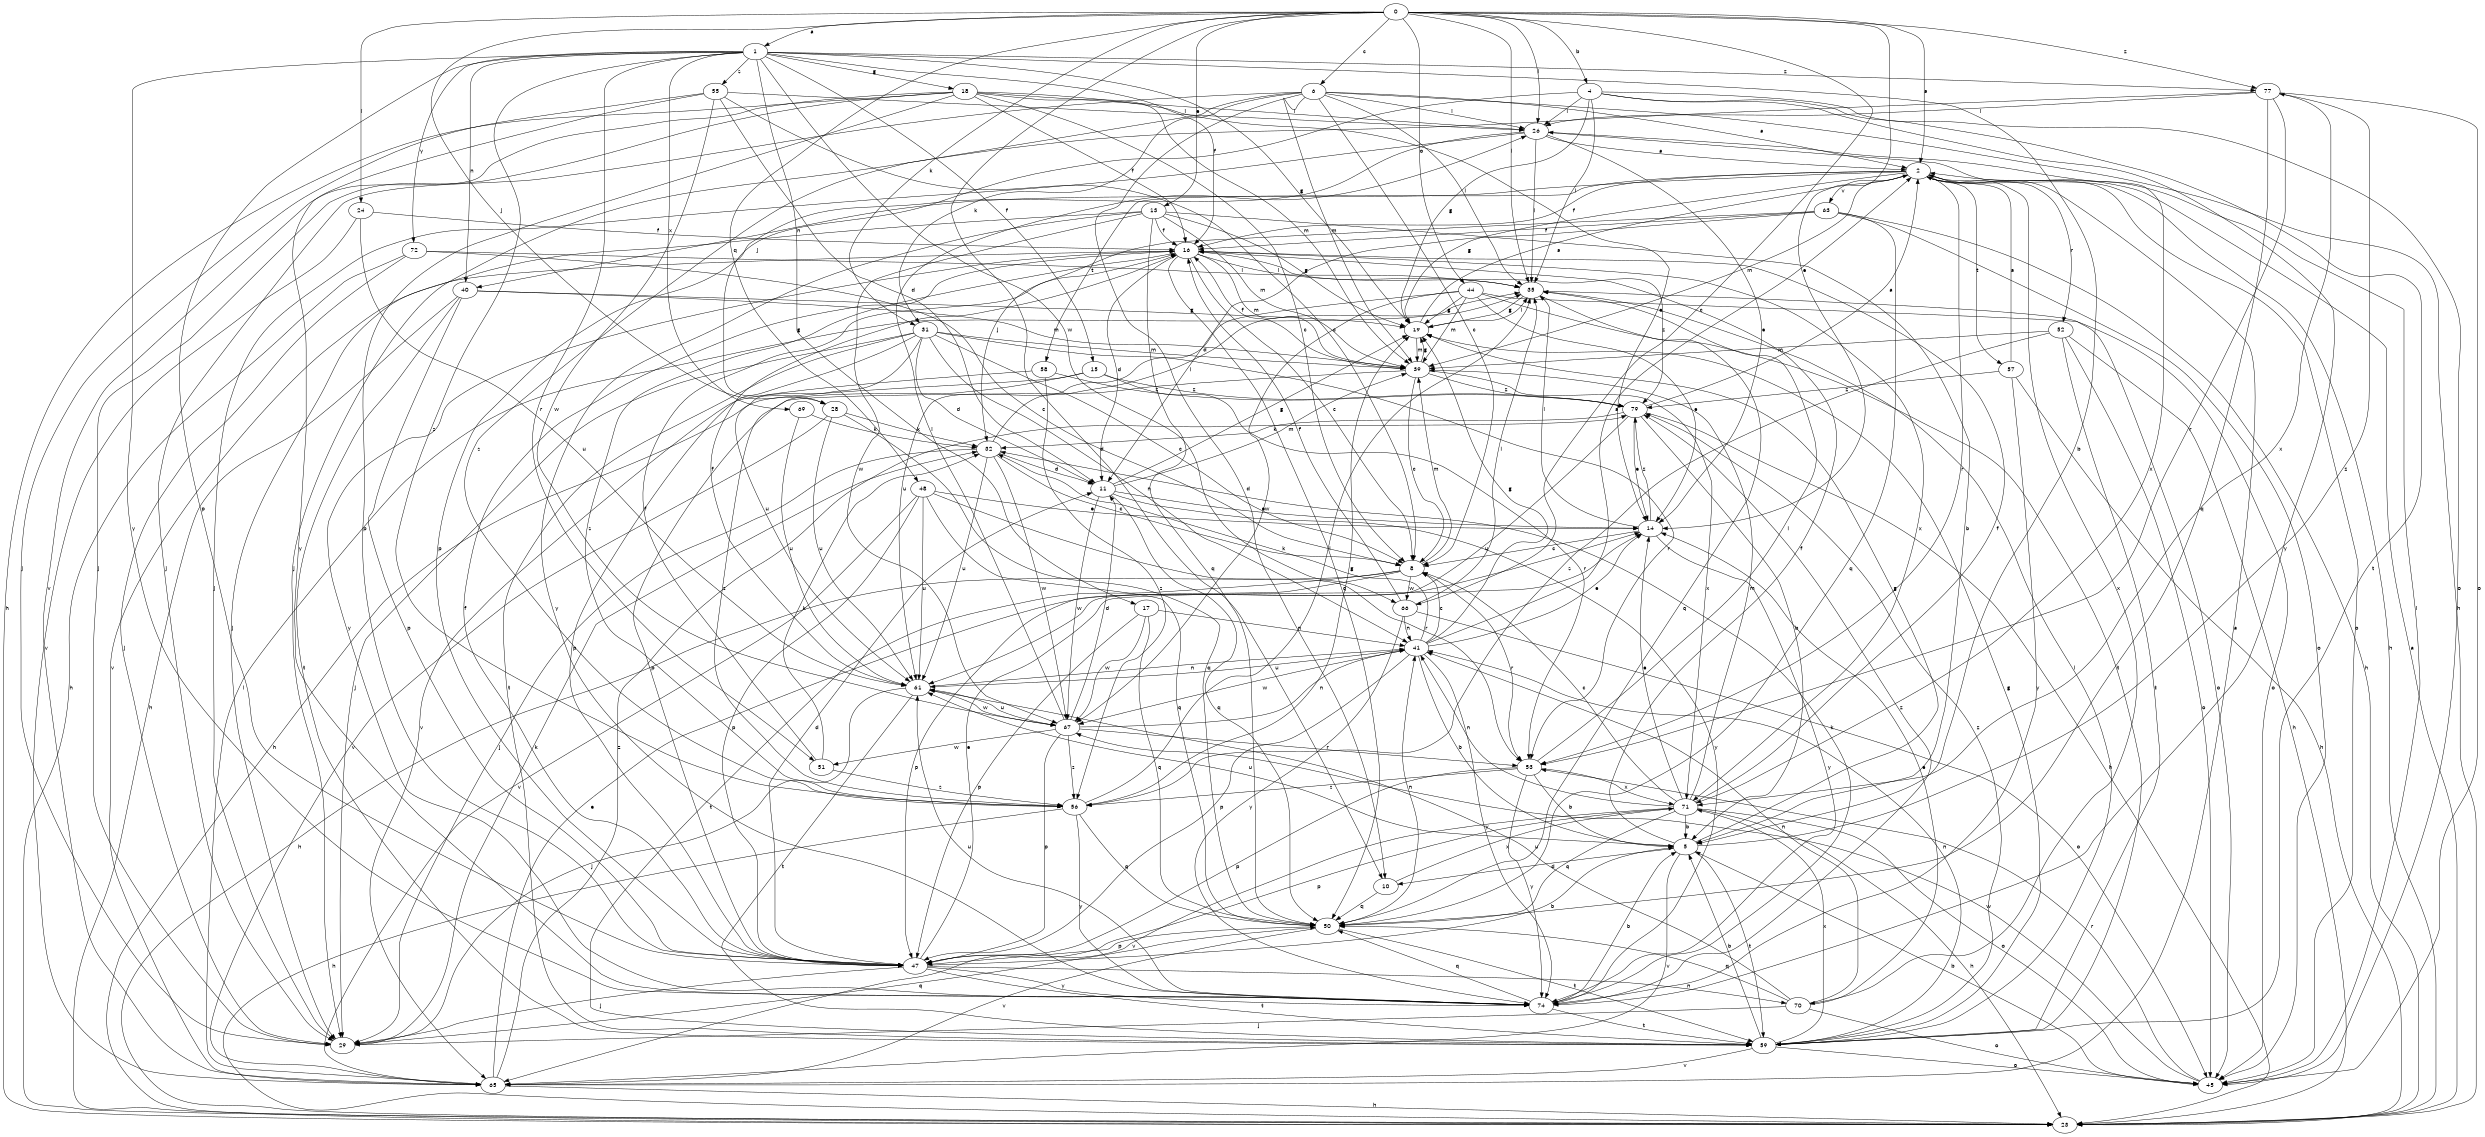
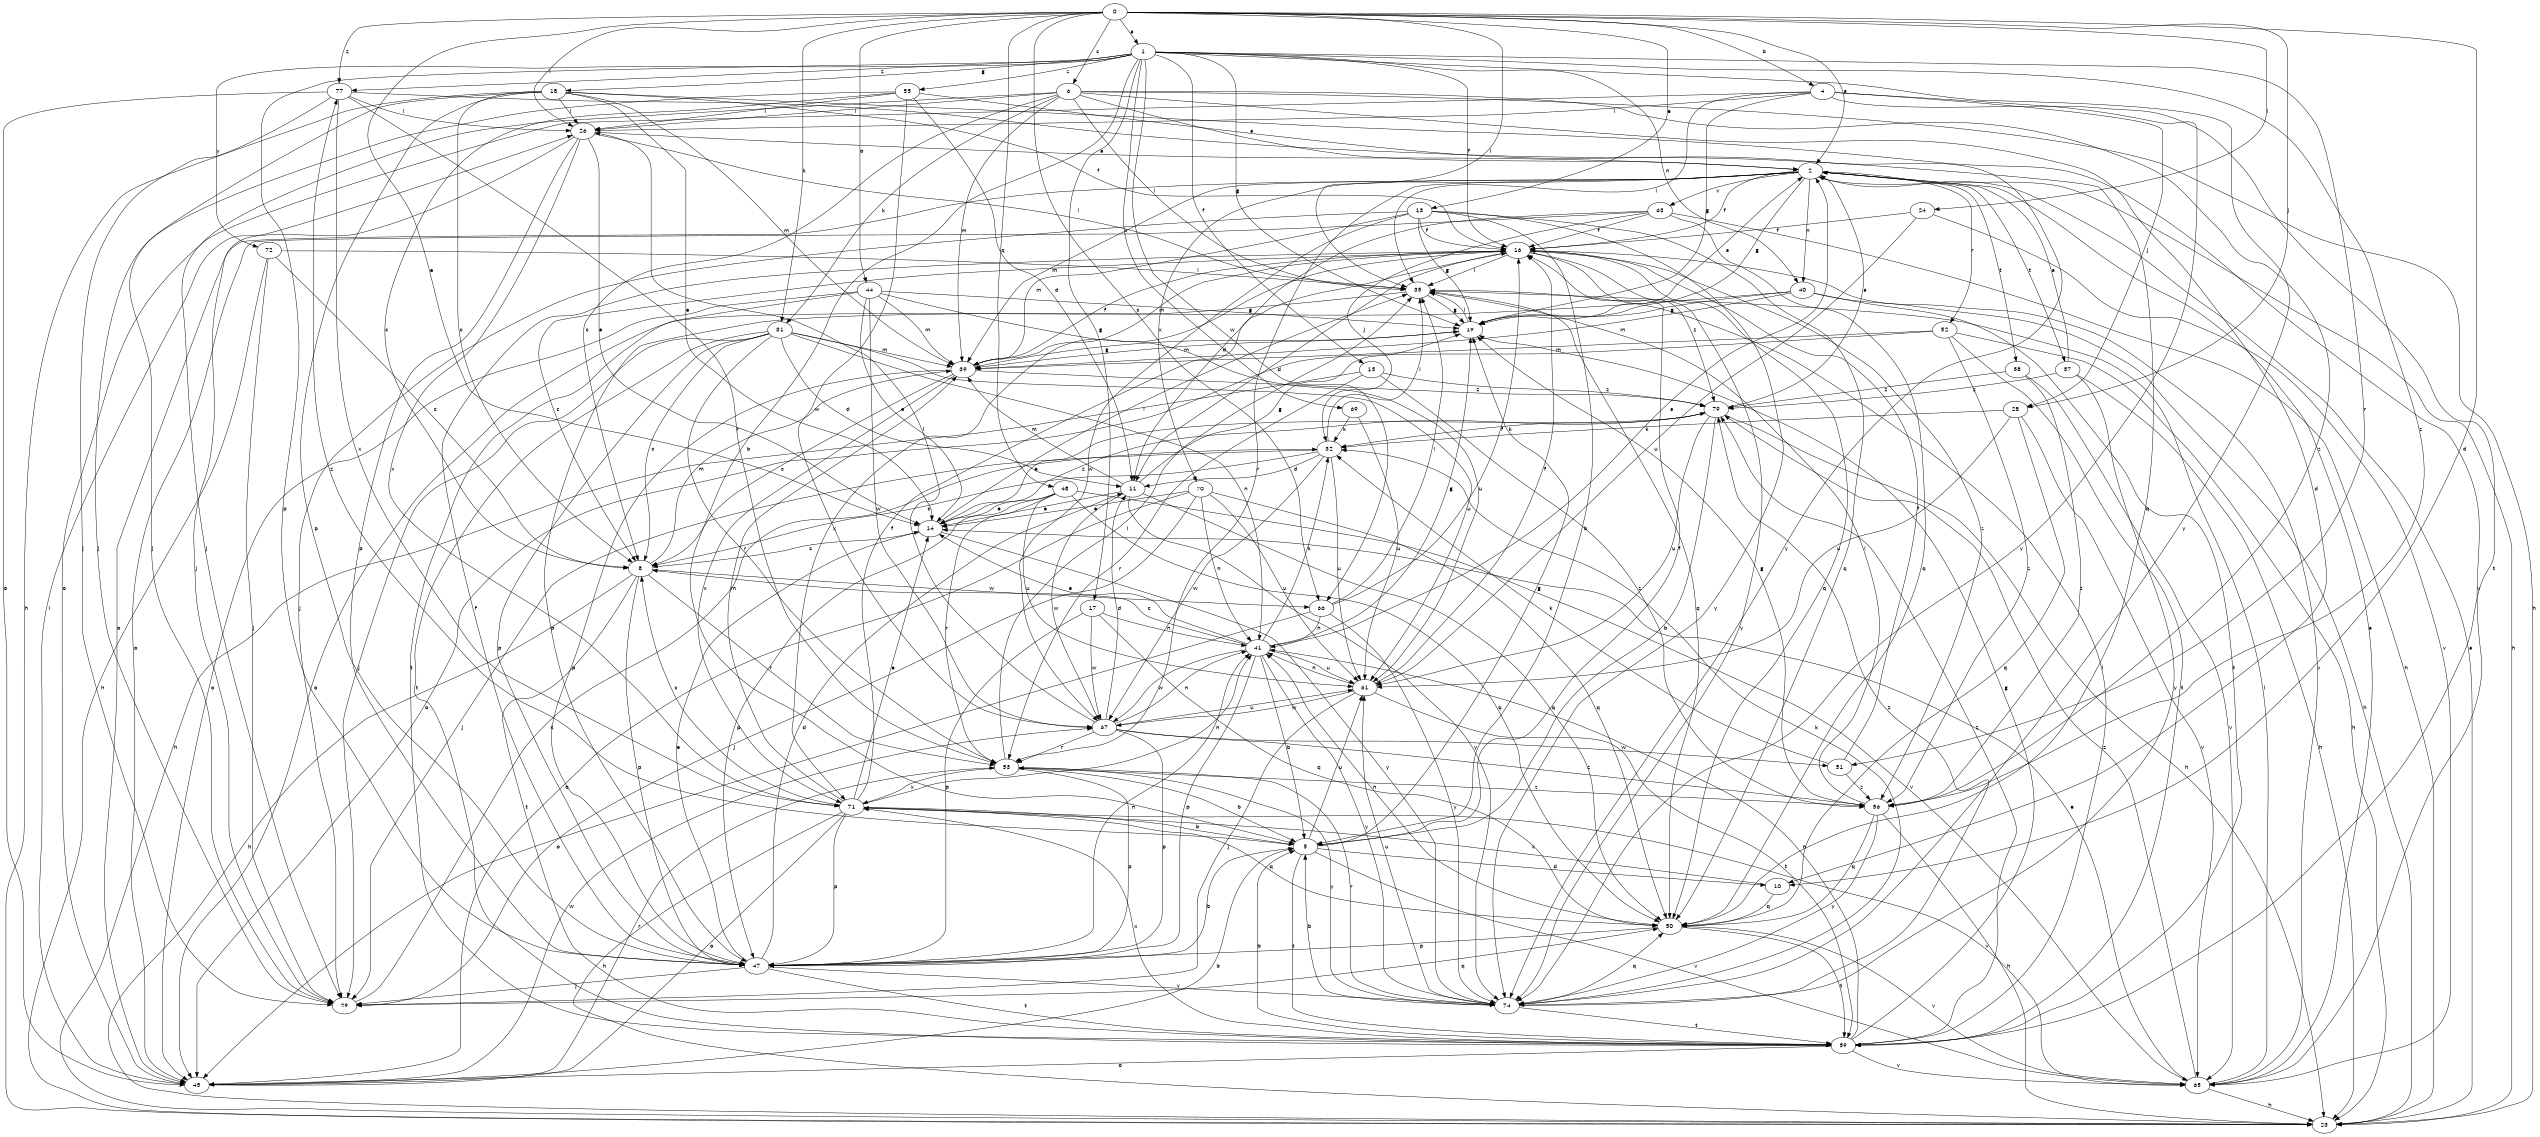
edge "74" -> "53": added, label "r"
edge "47" -> "70": now "47" -> "41"
